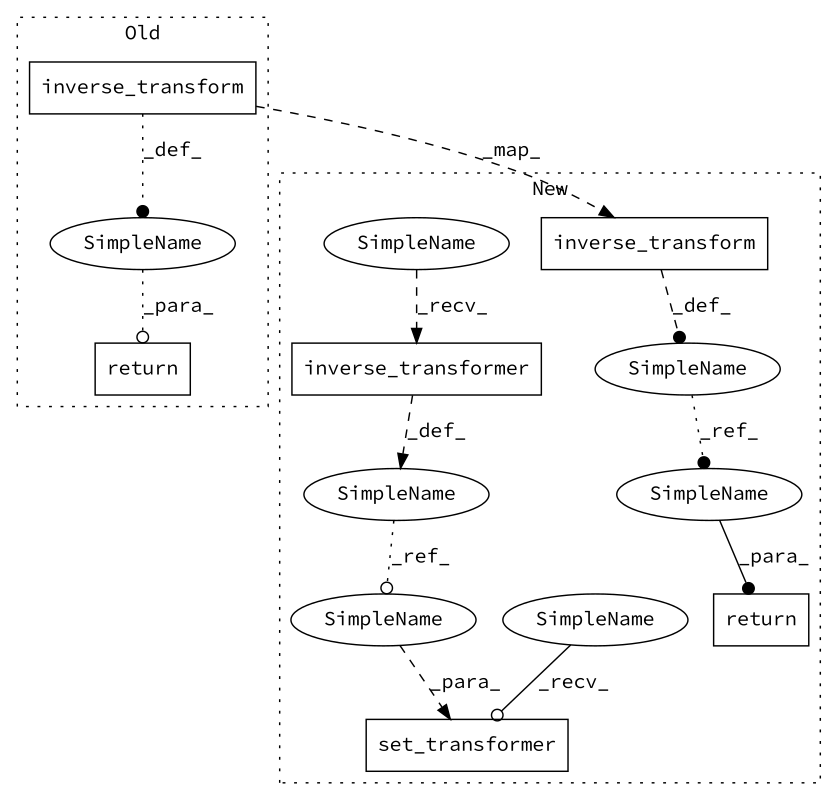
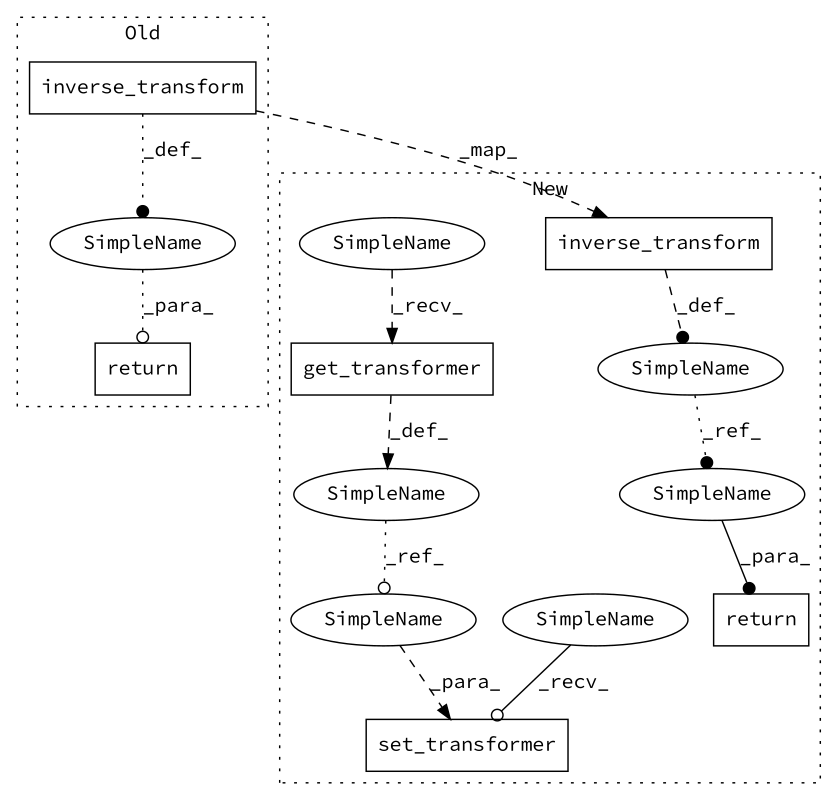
node "inverse_transformer": label "inverse_transformer" -> "get_transformer"
